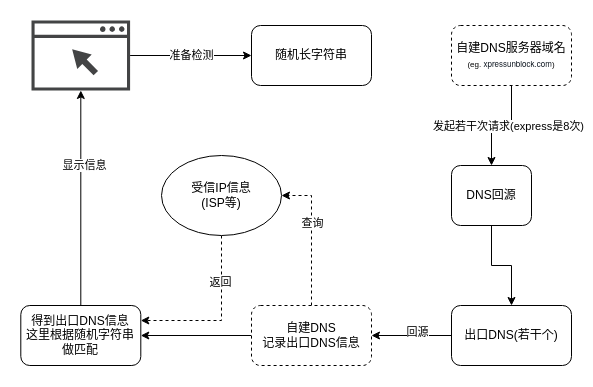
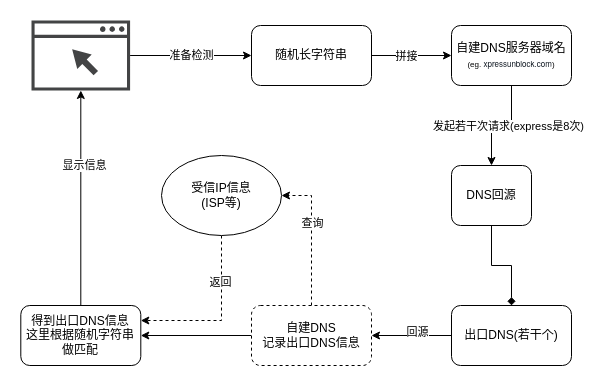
edge "随机长字符串" -> "自建DNS服务器域名 (eg. xpressunblock.com)": added, label "拼接"
node "自建DNS服务器域名 (eg. xpressunblock.com)": style dashed -> solid
edge "DNS回源" -> "出口DNS(若干个)": arrowhead classic -> diamond
